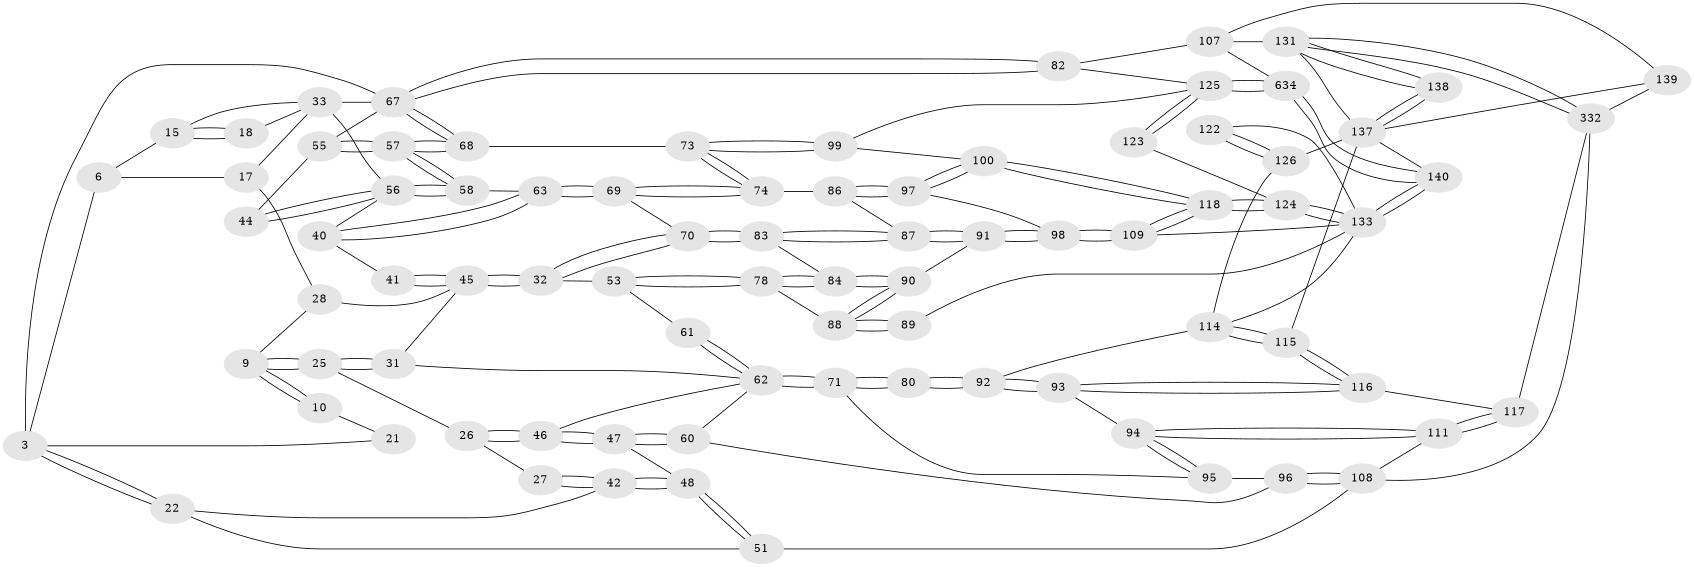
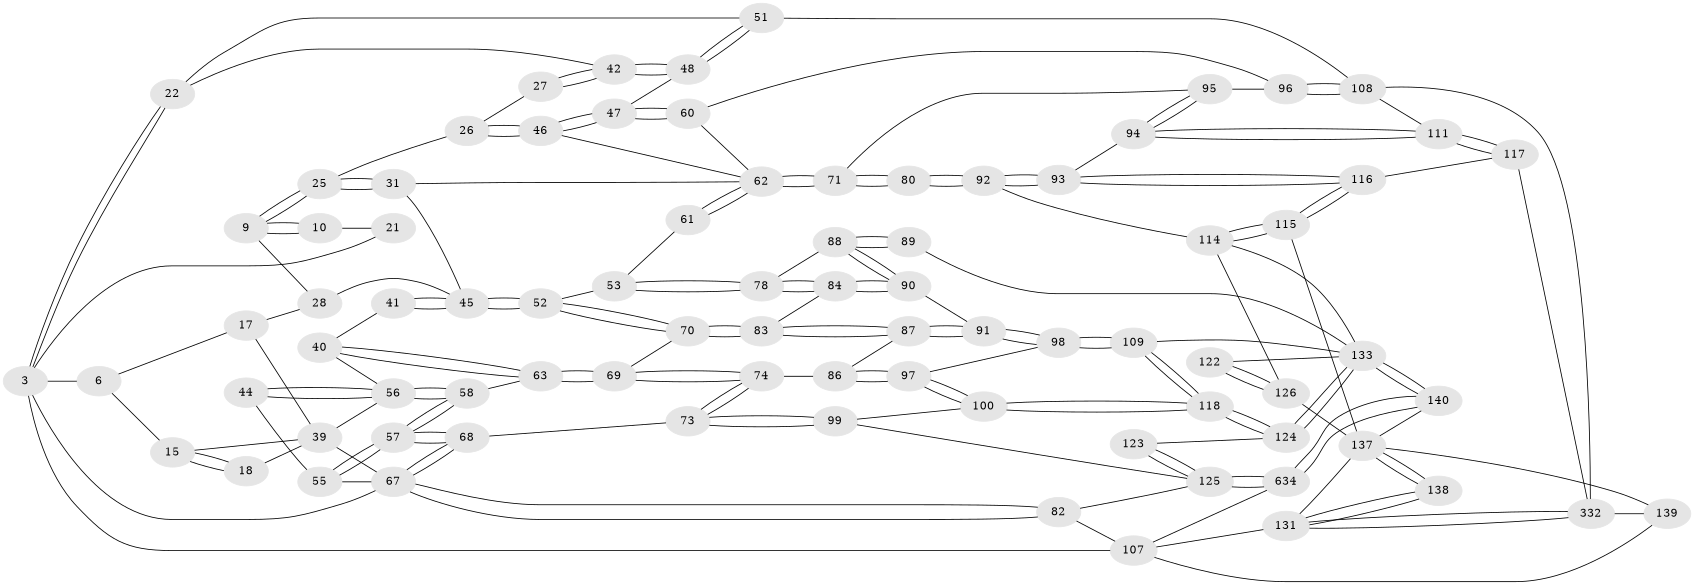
node "33": label "33" -> "39"
node "32": label "32" -> "52"
edge "3" -- "107": added
